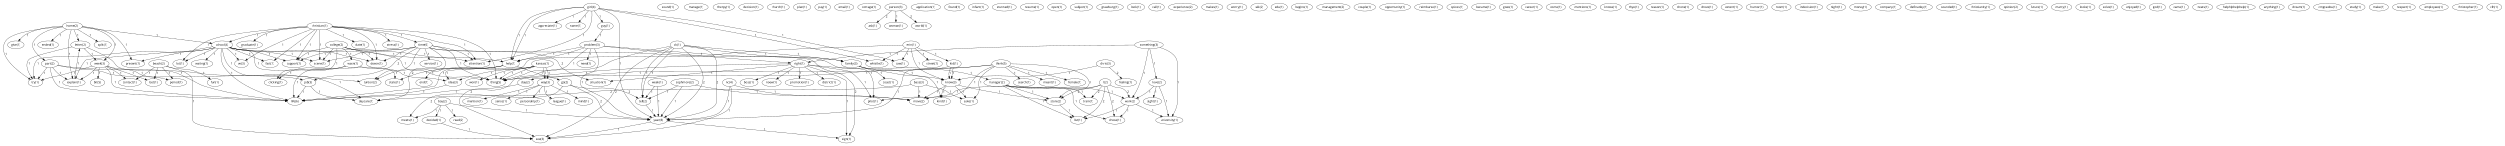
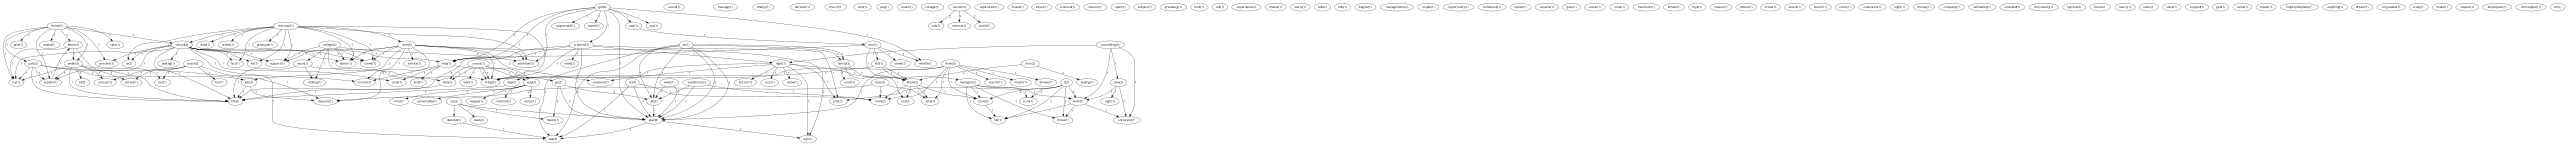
edge "guy(1)" -> "problem(3)": now "girl(4)" -> "problem(3)"
edge "erin(1)" -> "saw(1)": reversed
node "promotion(1)": removed
